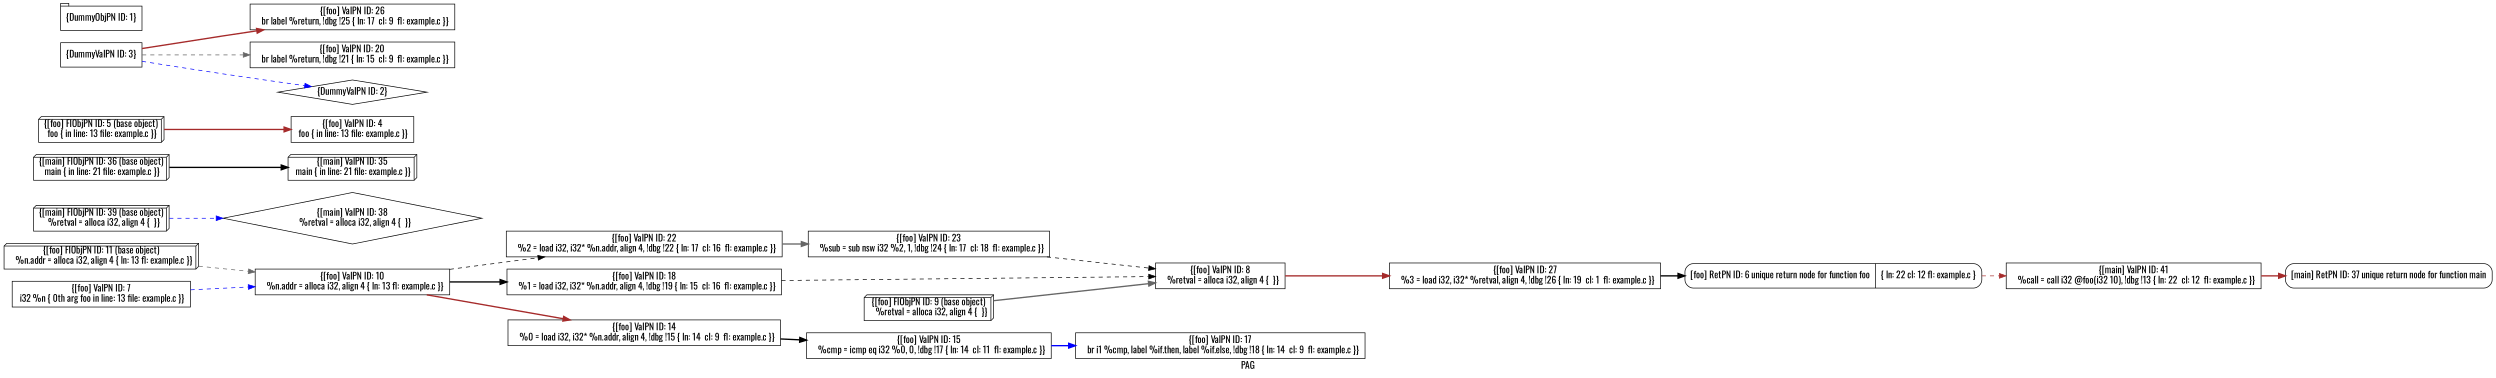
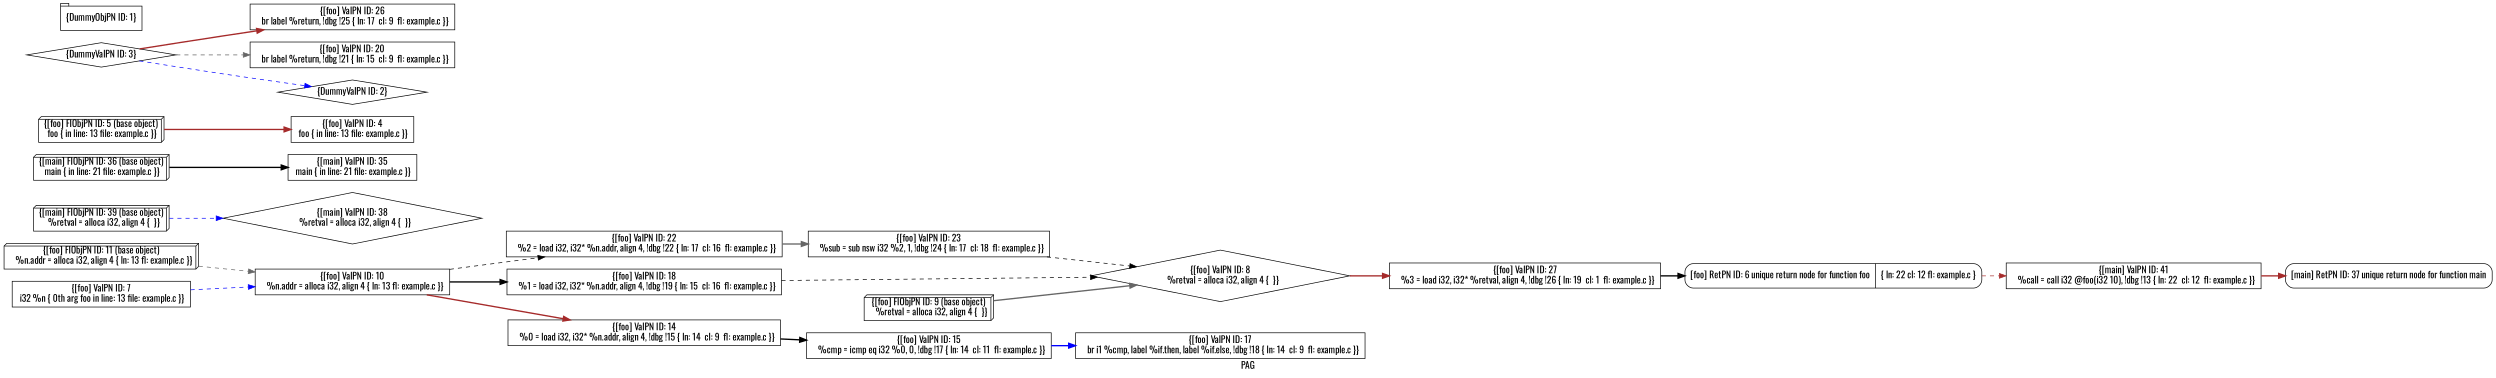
node "{DummyValPN ID: 3}": shape box -> diamond
node "{[main] ValPN ID: 35 main { in line: 21 file: example.c }}": shape box3d -> box
node "{[foo] ValPN ID: 8 %retval = alloca i32, align 4 {  }}": shape box -> diamond
